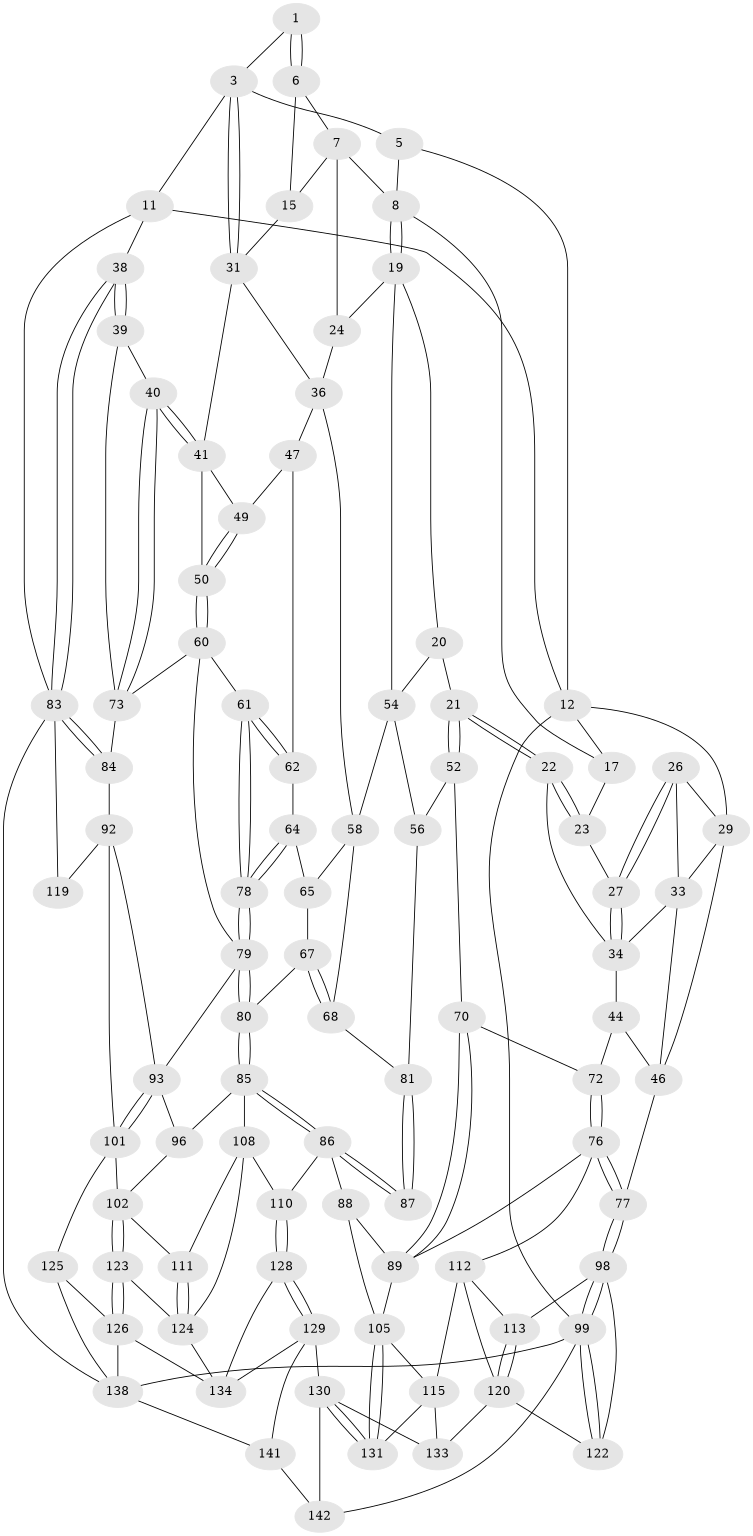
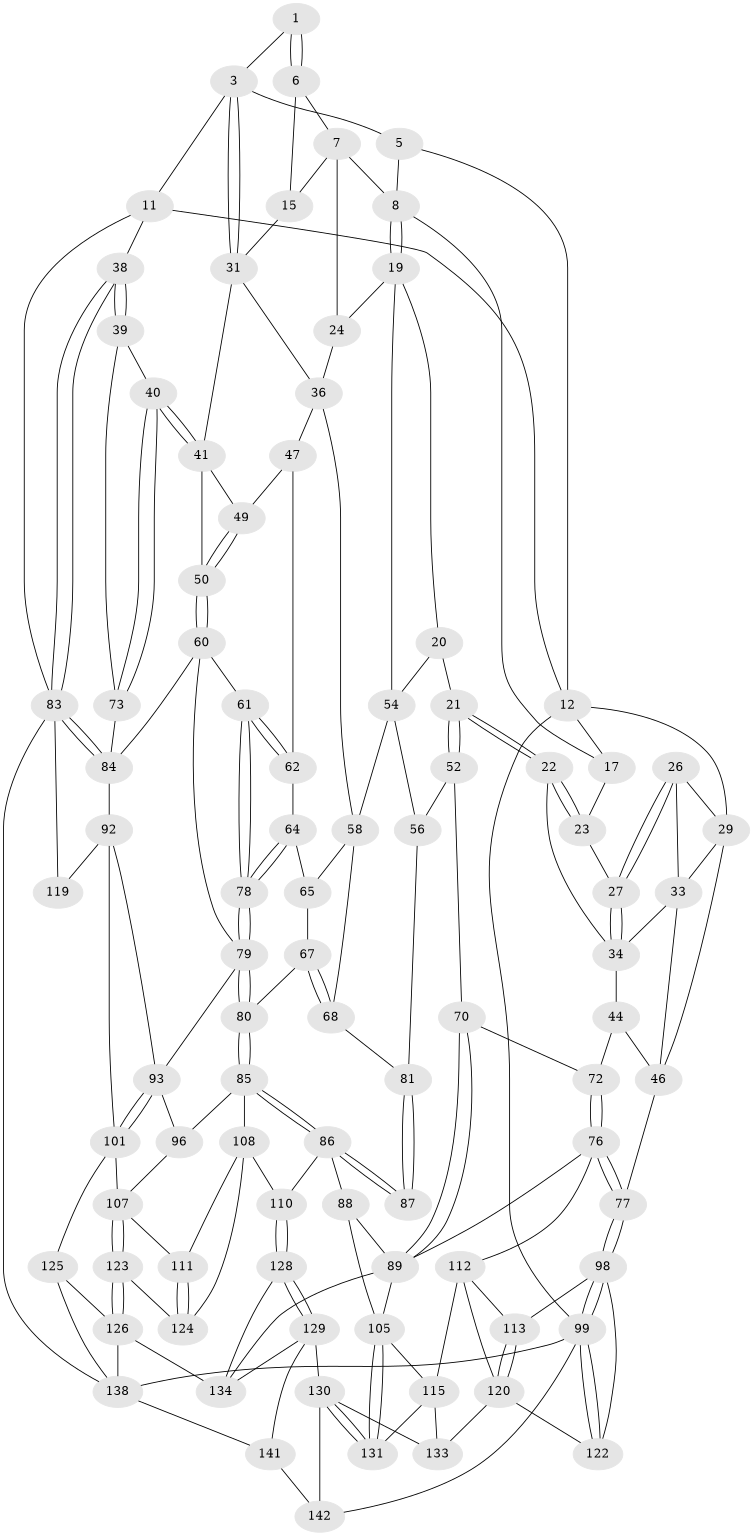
edge "60" -- "73": now "60" -- "84"
node "102": label "102" -> "107"
edge "124" -- "134": now "89" -- "134"
